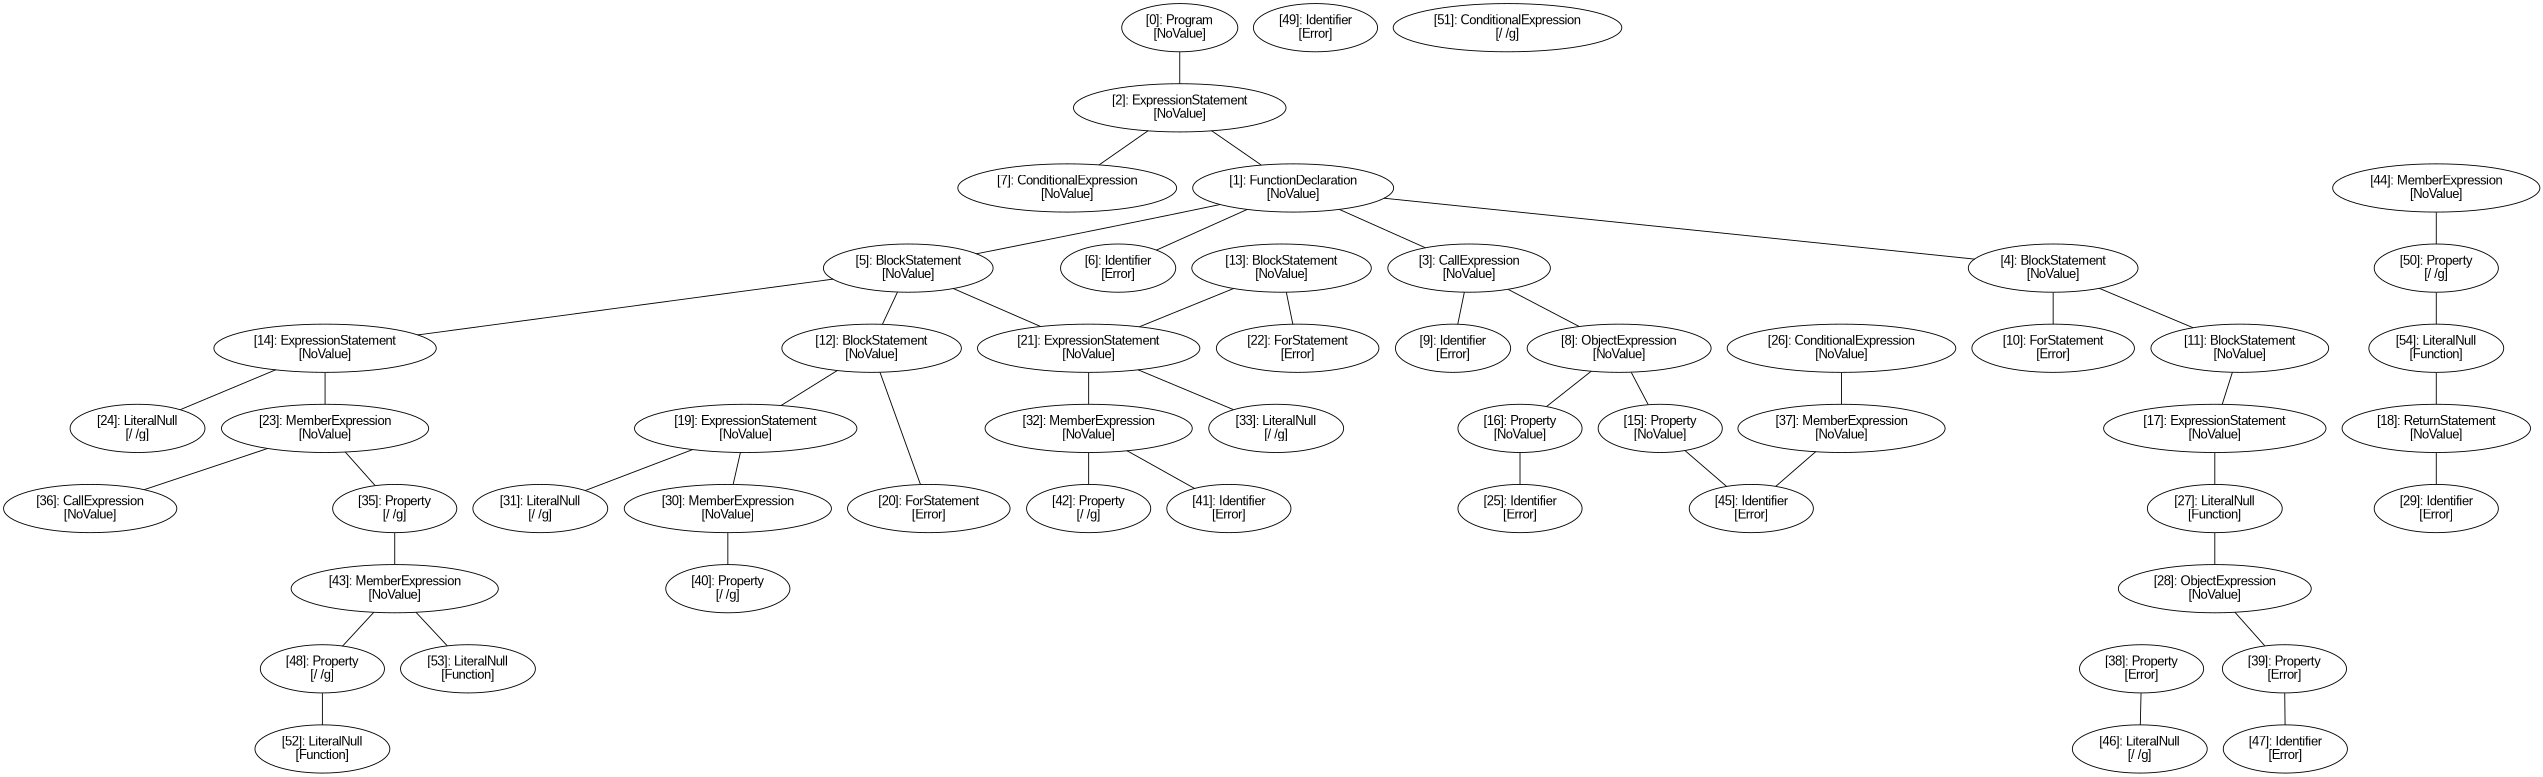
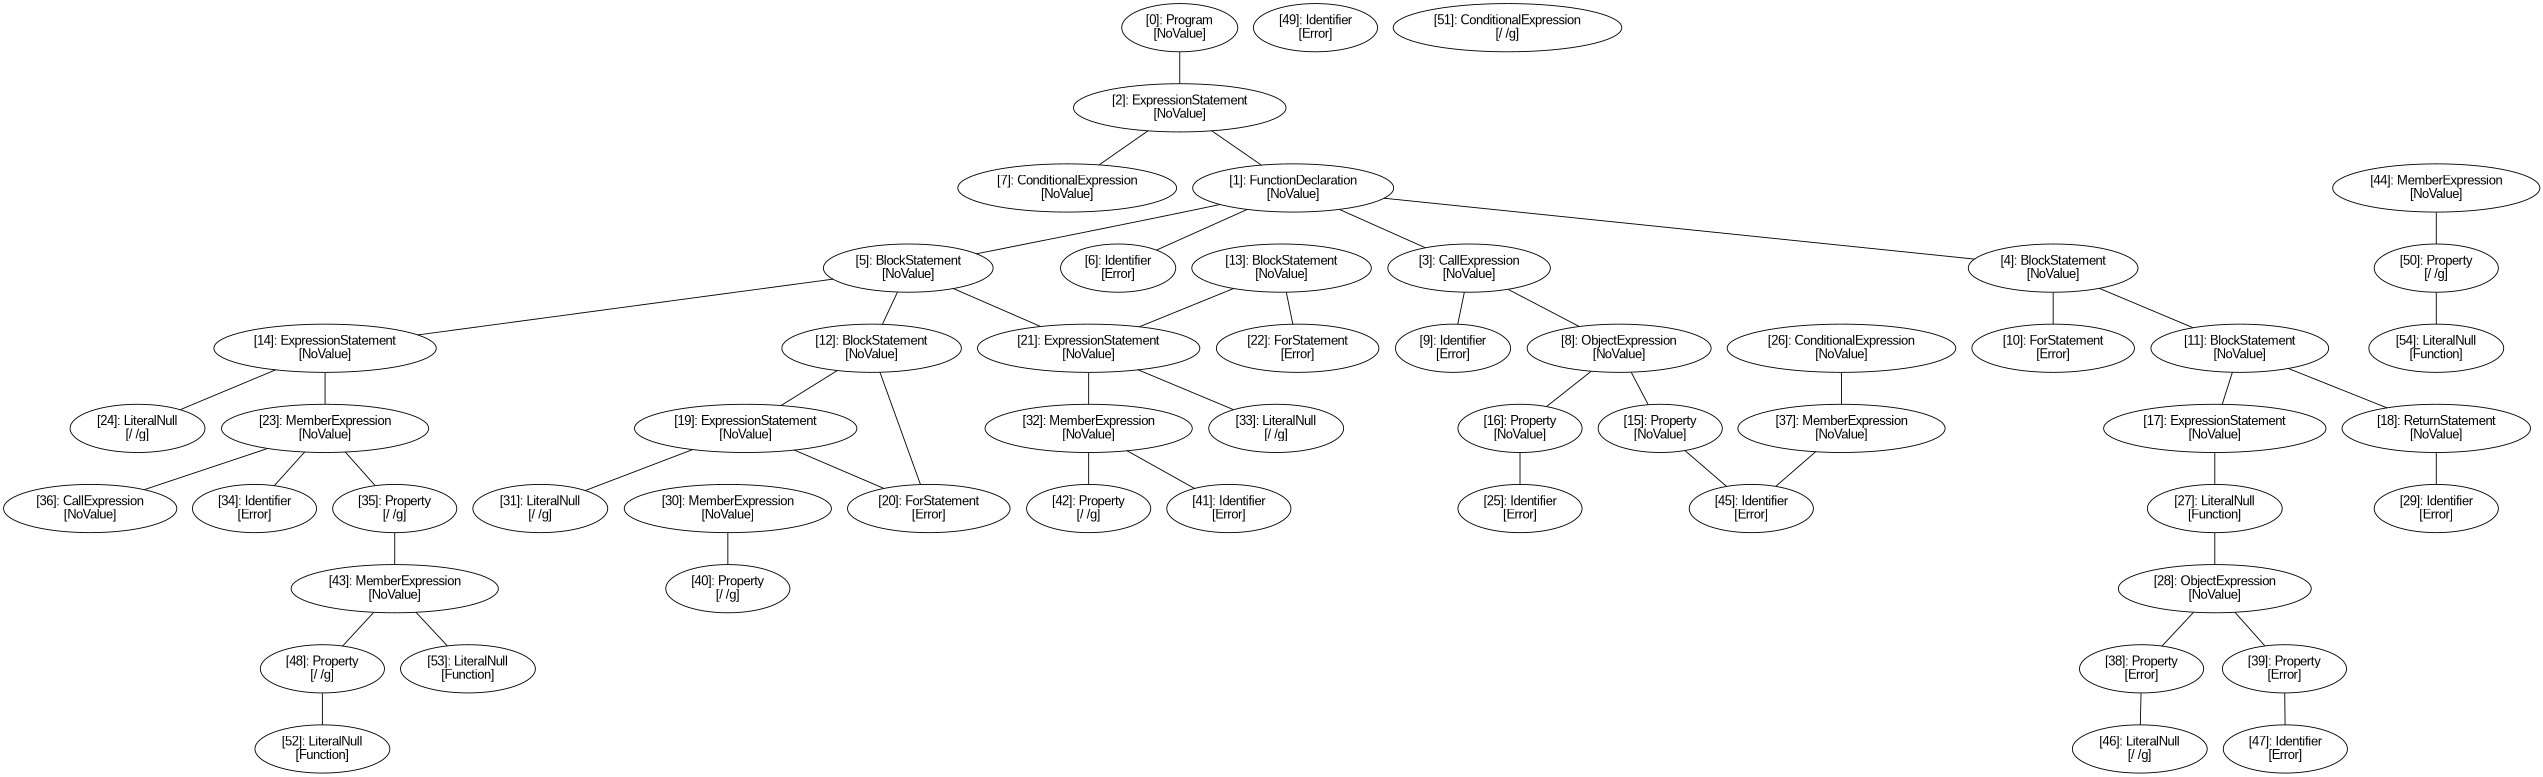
edge "[54]: LiteralNull [Function]" -- "[18]: ReturnStatement [NoValue]": now "[11]: BlockStatement [NoValue]" -- "[18]: ReturnStatement [NoValue]"
edge "[19]: ExpressionStatement [NoValue]" -- "[30]: MemberExpression [NoValue]": now "[19]: ExpressionStatement [NoValue]" -- "[20]: ForStatement [Error]"
node "[34]: Identifier [Error]": added
edge "[28]: ObjectExpression [NoValue]" -- "[38]: Property [Error]": added
